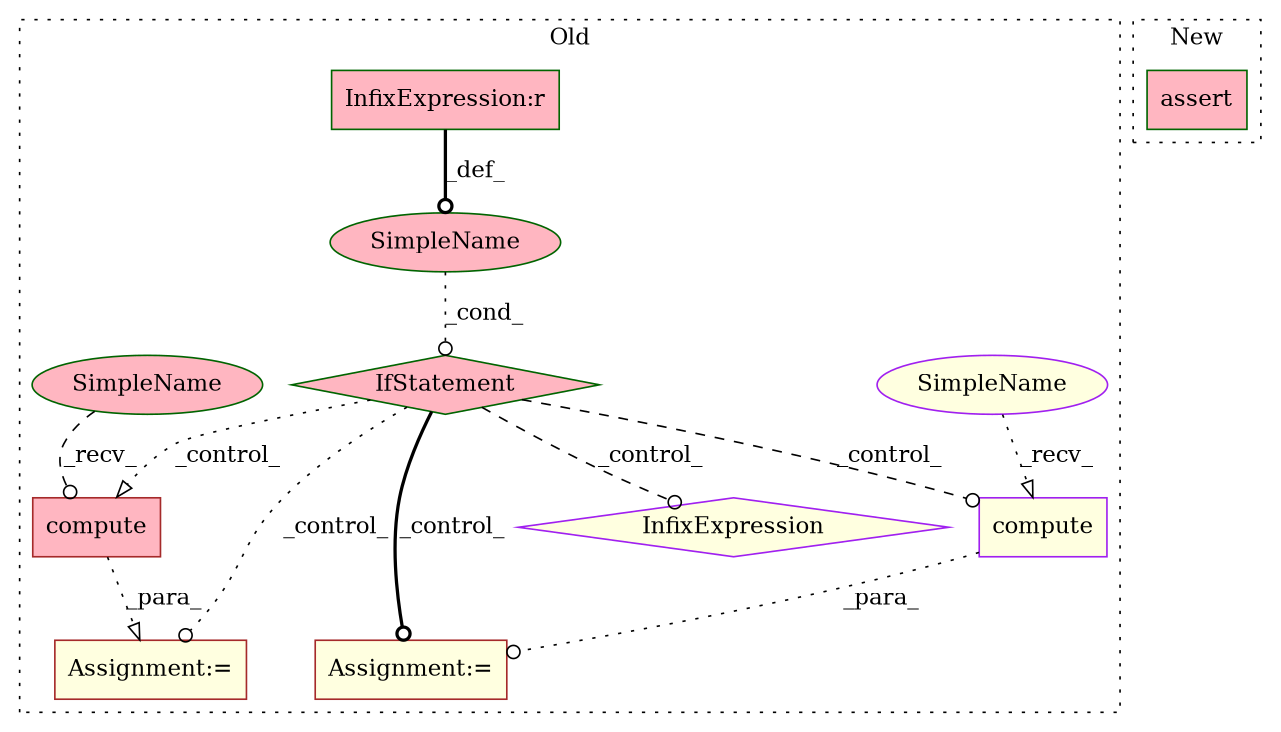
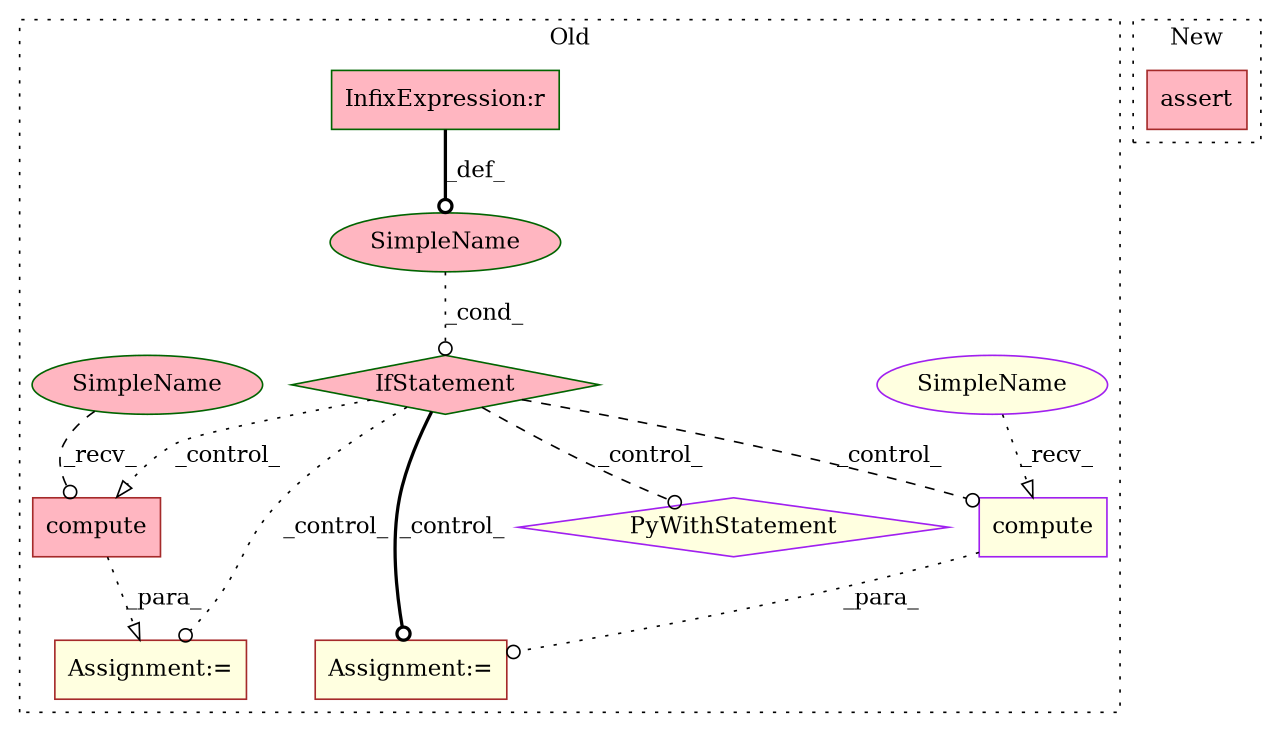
node "assert": color darkgreen -> brown
node "InfixExpression": label "InfixExpression" -> "PyWithStatement"
